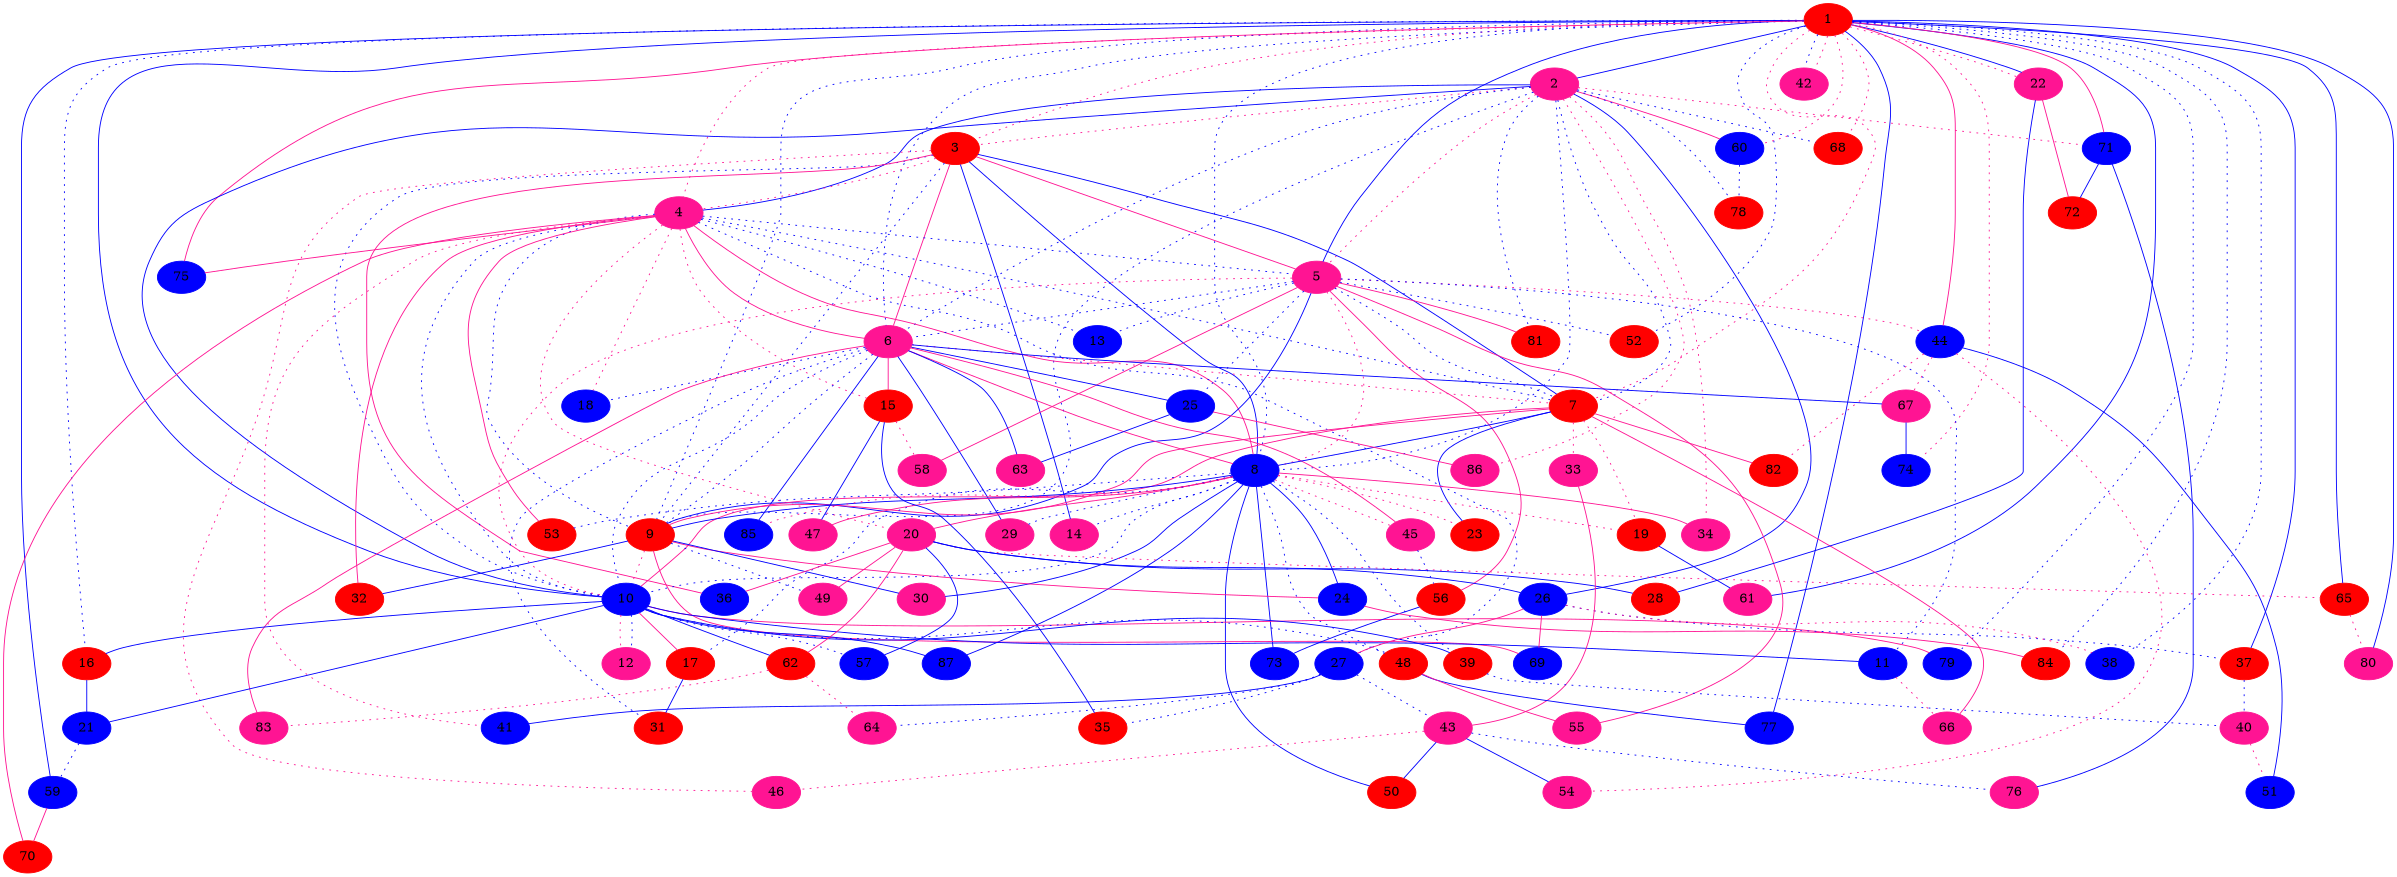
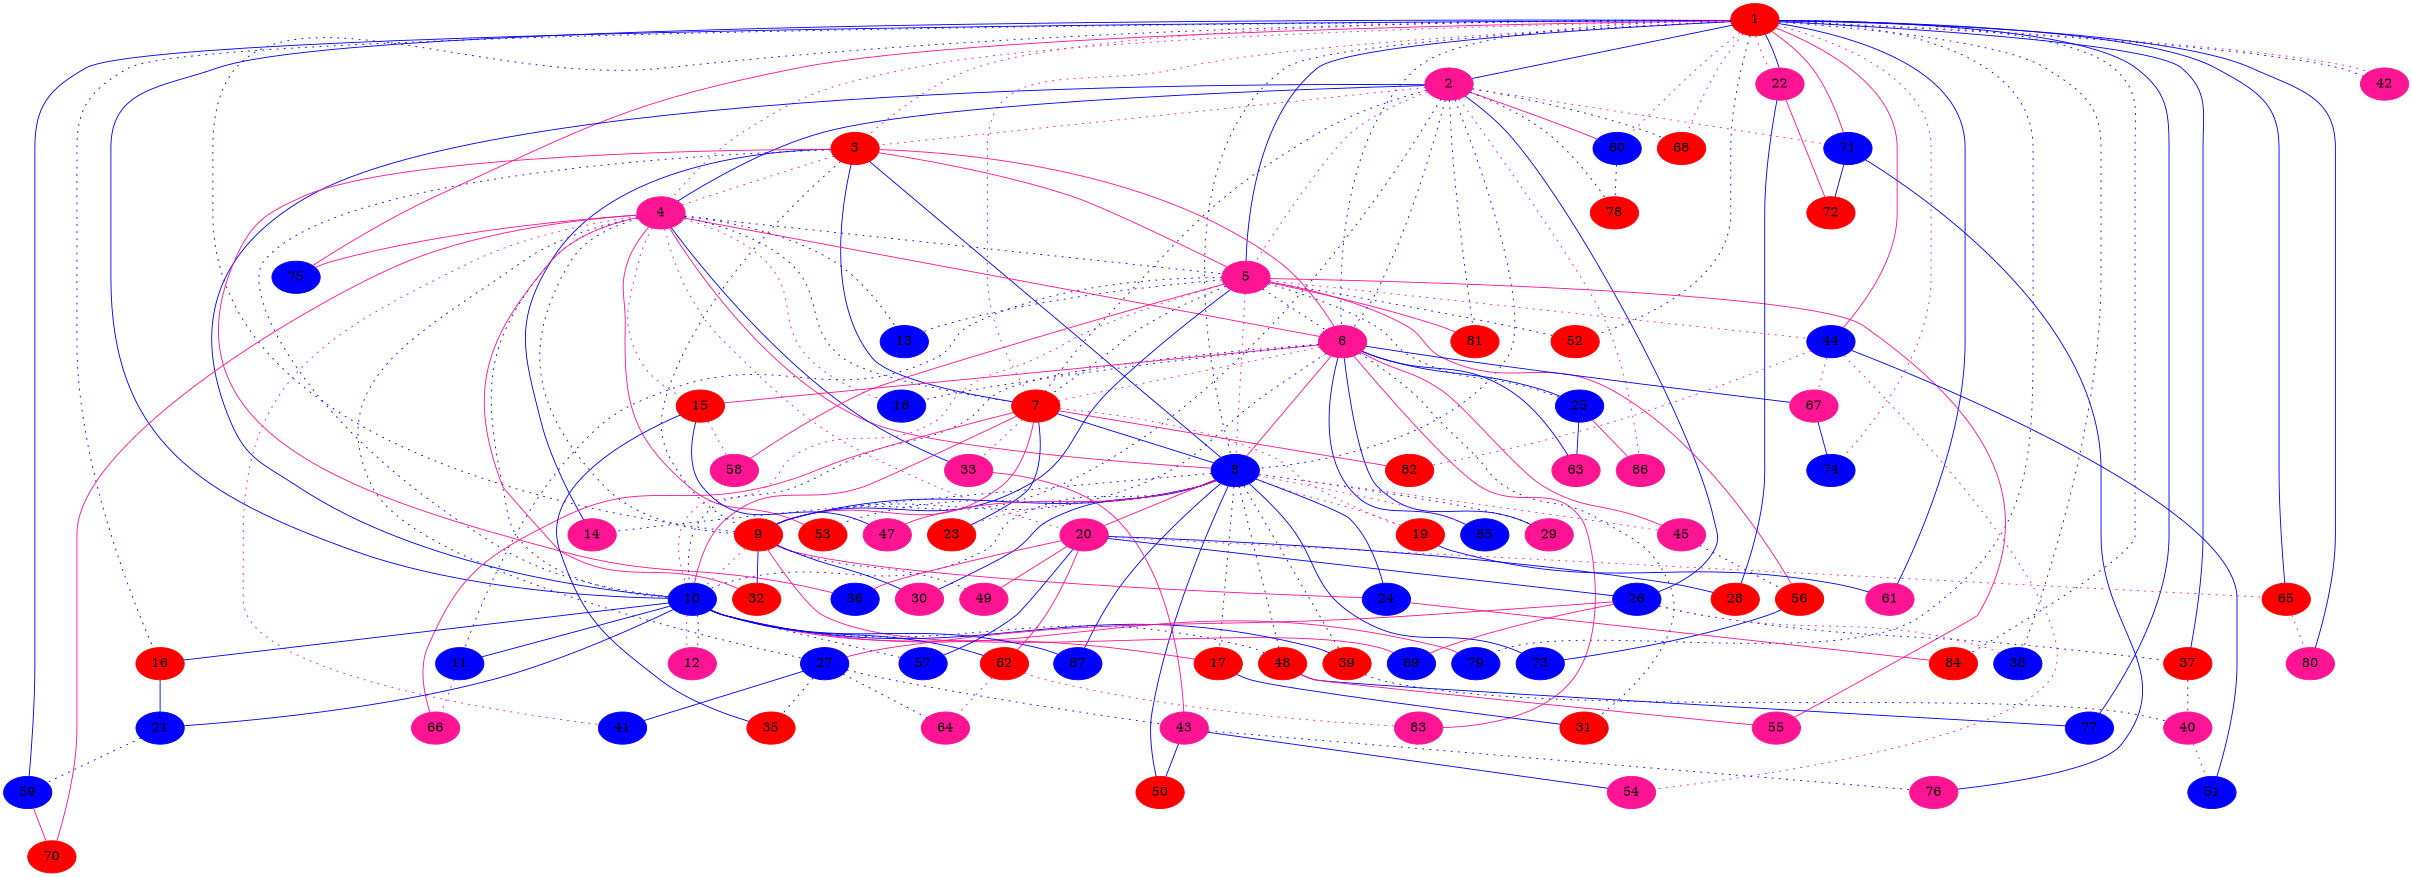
edge "4" -- "33": added
node "34": removed
node "46": removed
